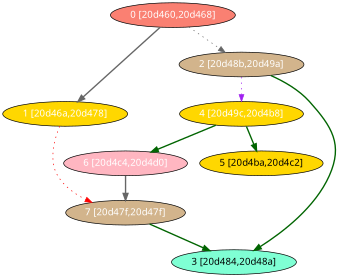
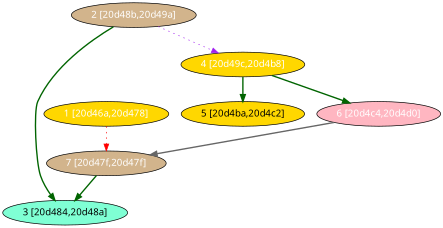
node "0 [20d460,20d468]": removed
